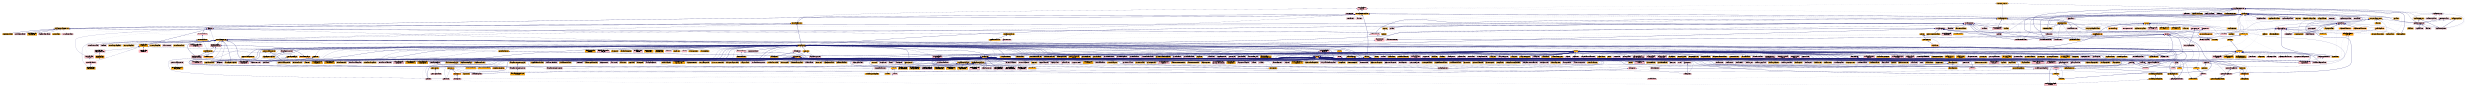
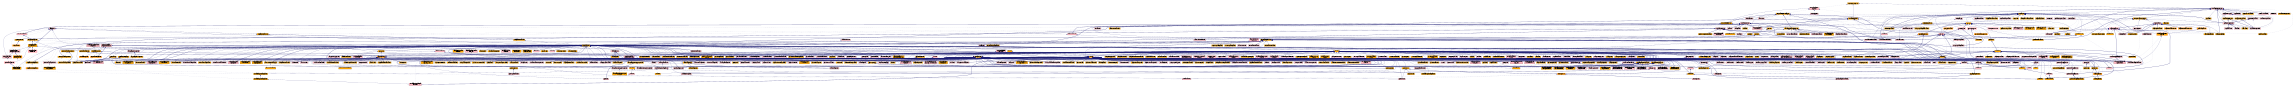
node "parent_vs_child_stealing.cpp": added
